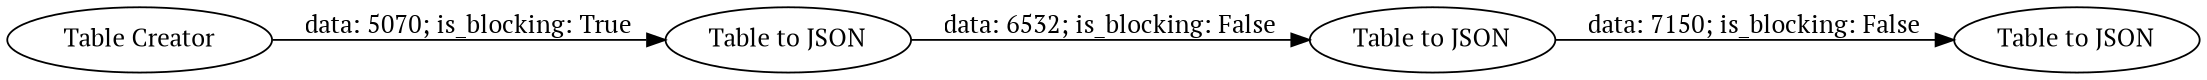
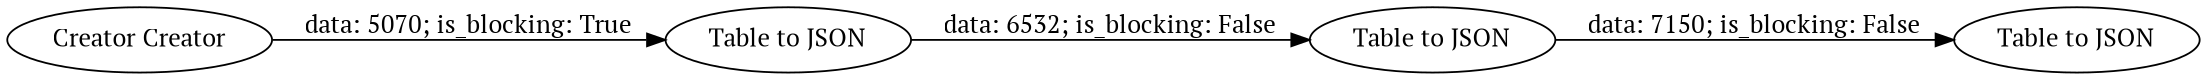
node "Table Creator": label "Table Creator" -> "Creator Creator"
